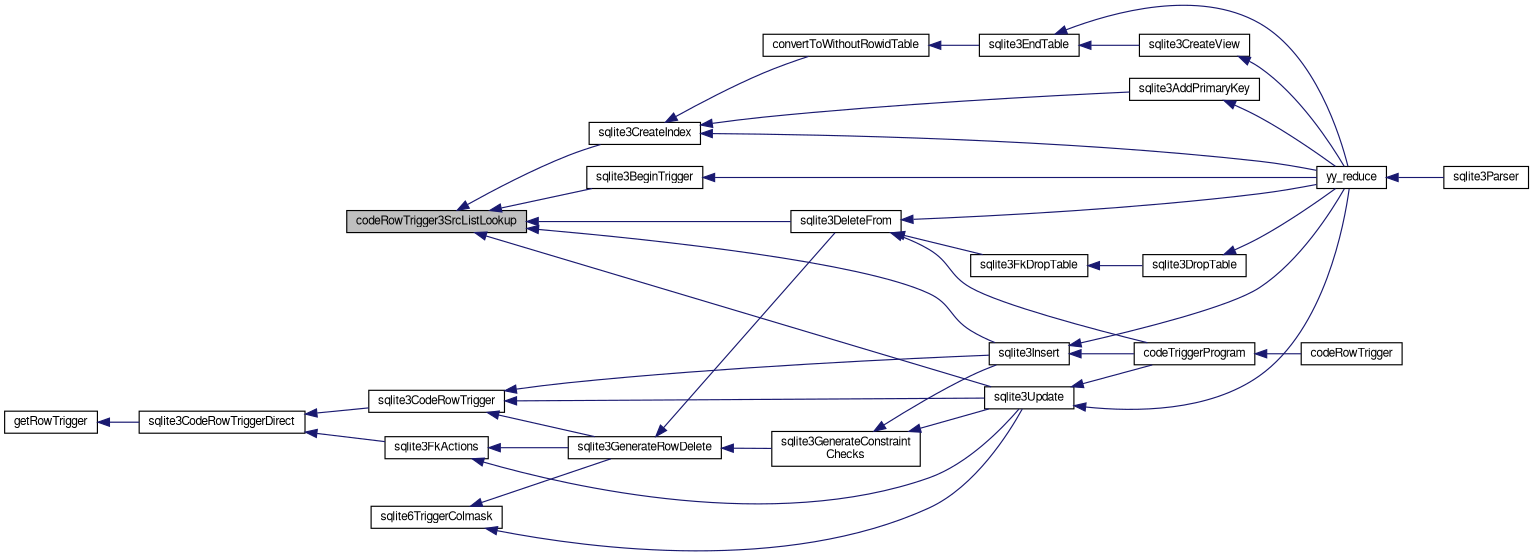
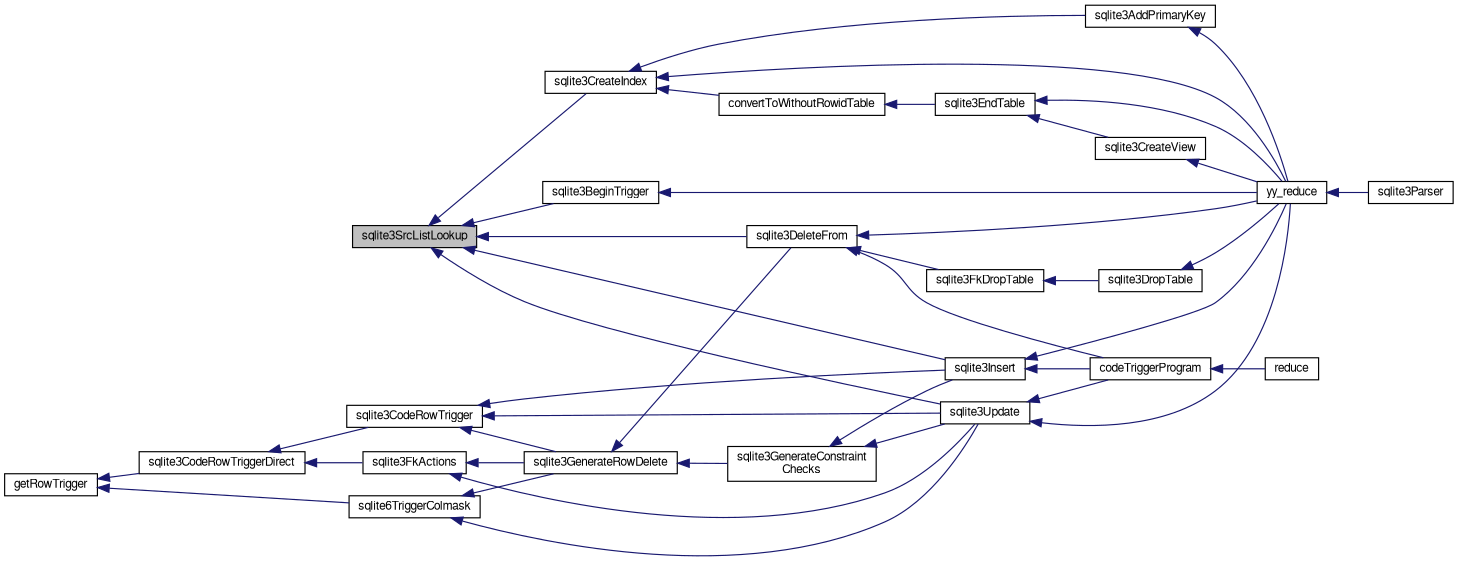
node "codeRowTrigger3SrcListLookup": label "codeRowTrigger3SrcListLookup" -> "sqlite3SrcListLookup"
node "codeRowTrigger": label "codeRowTrigger" -> "reduce"
edge "sqlite6TriggerColmask" -> "getRowTrigger": added
